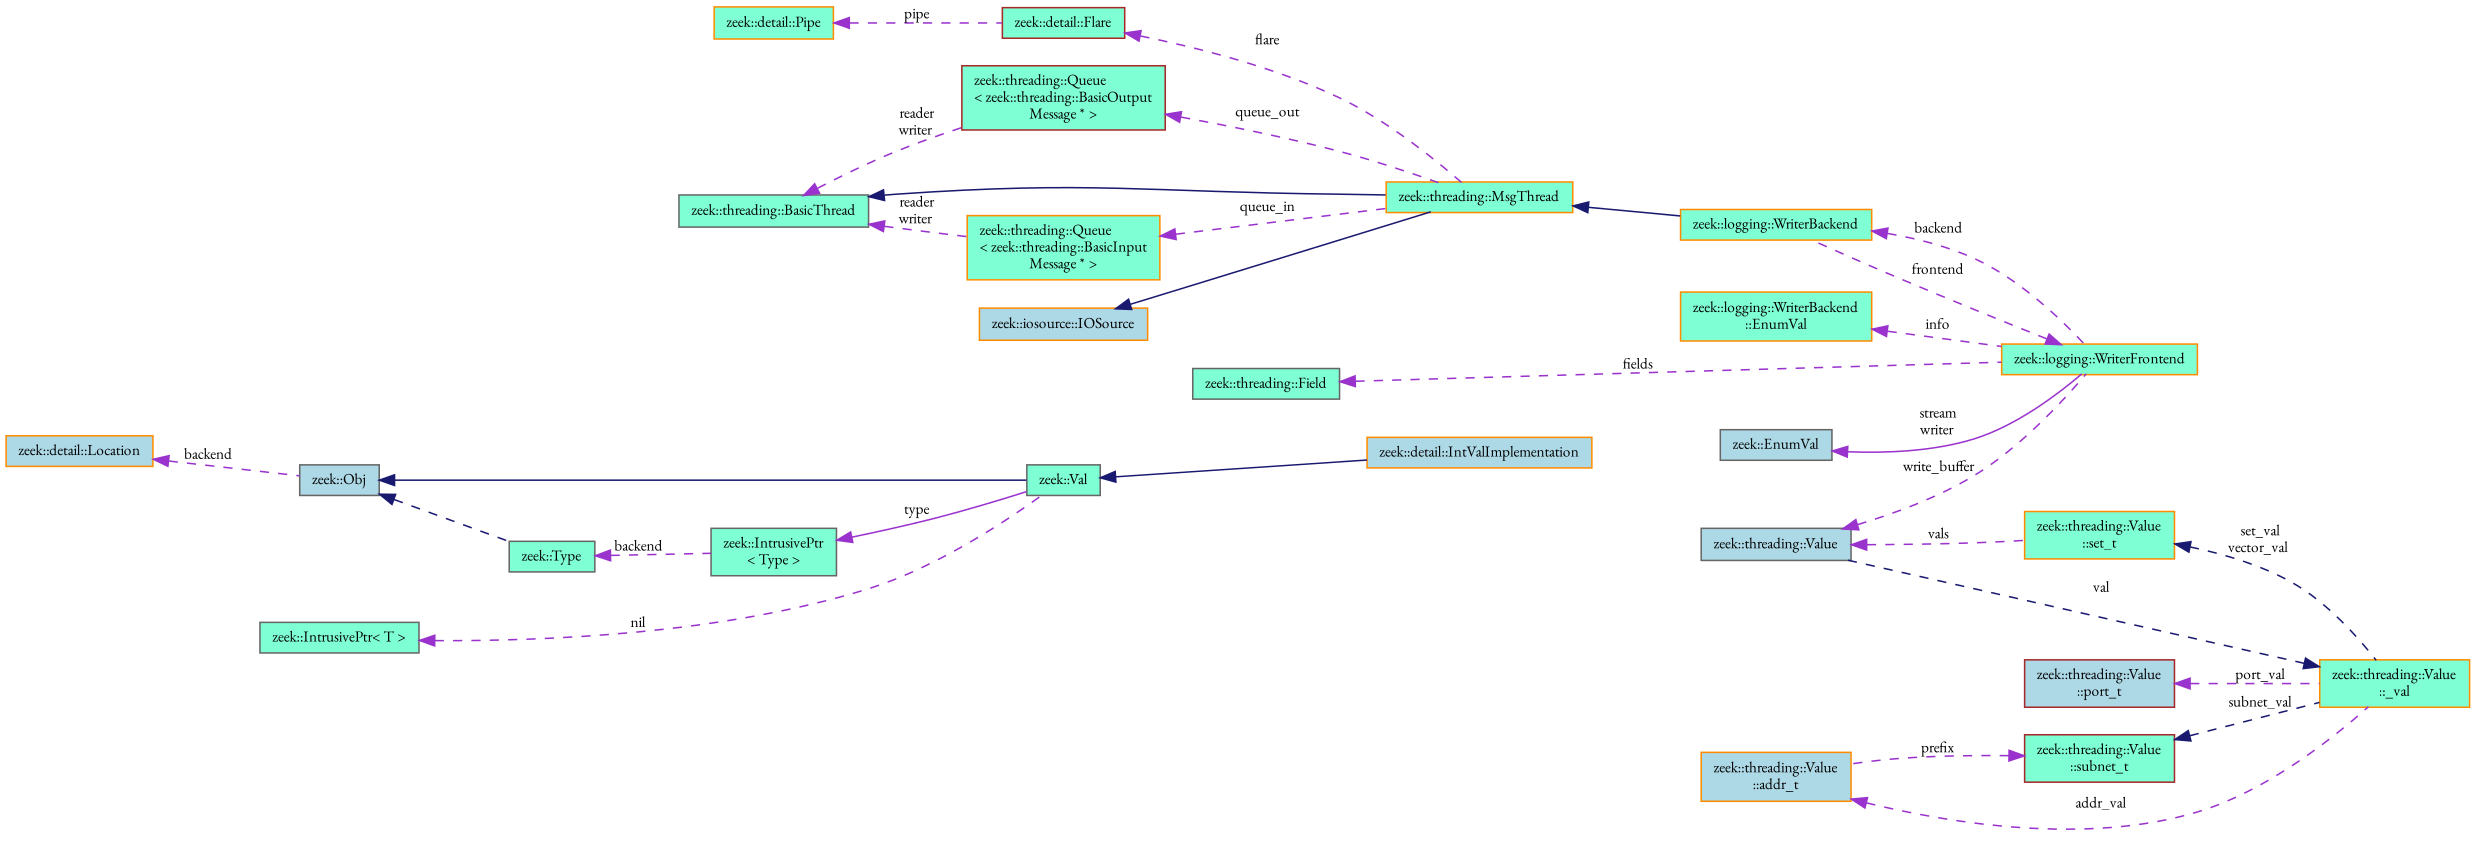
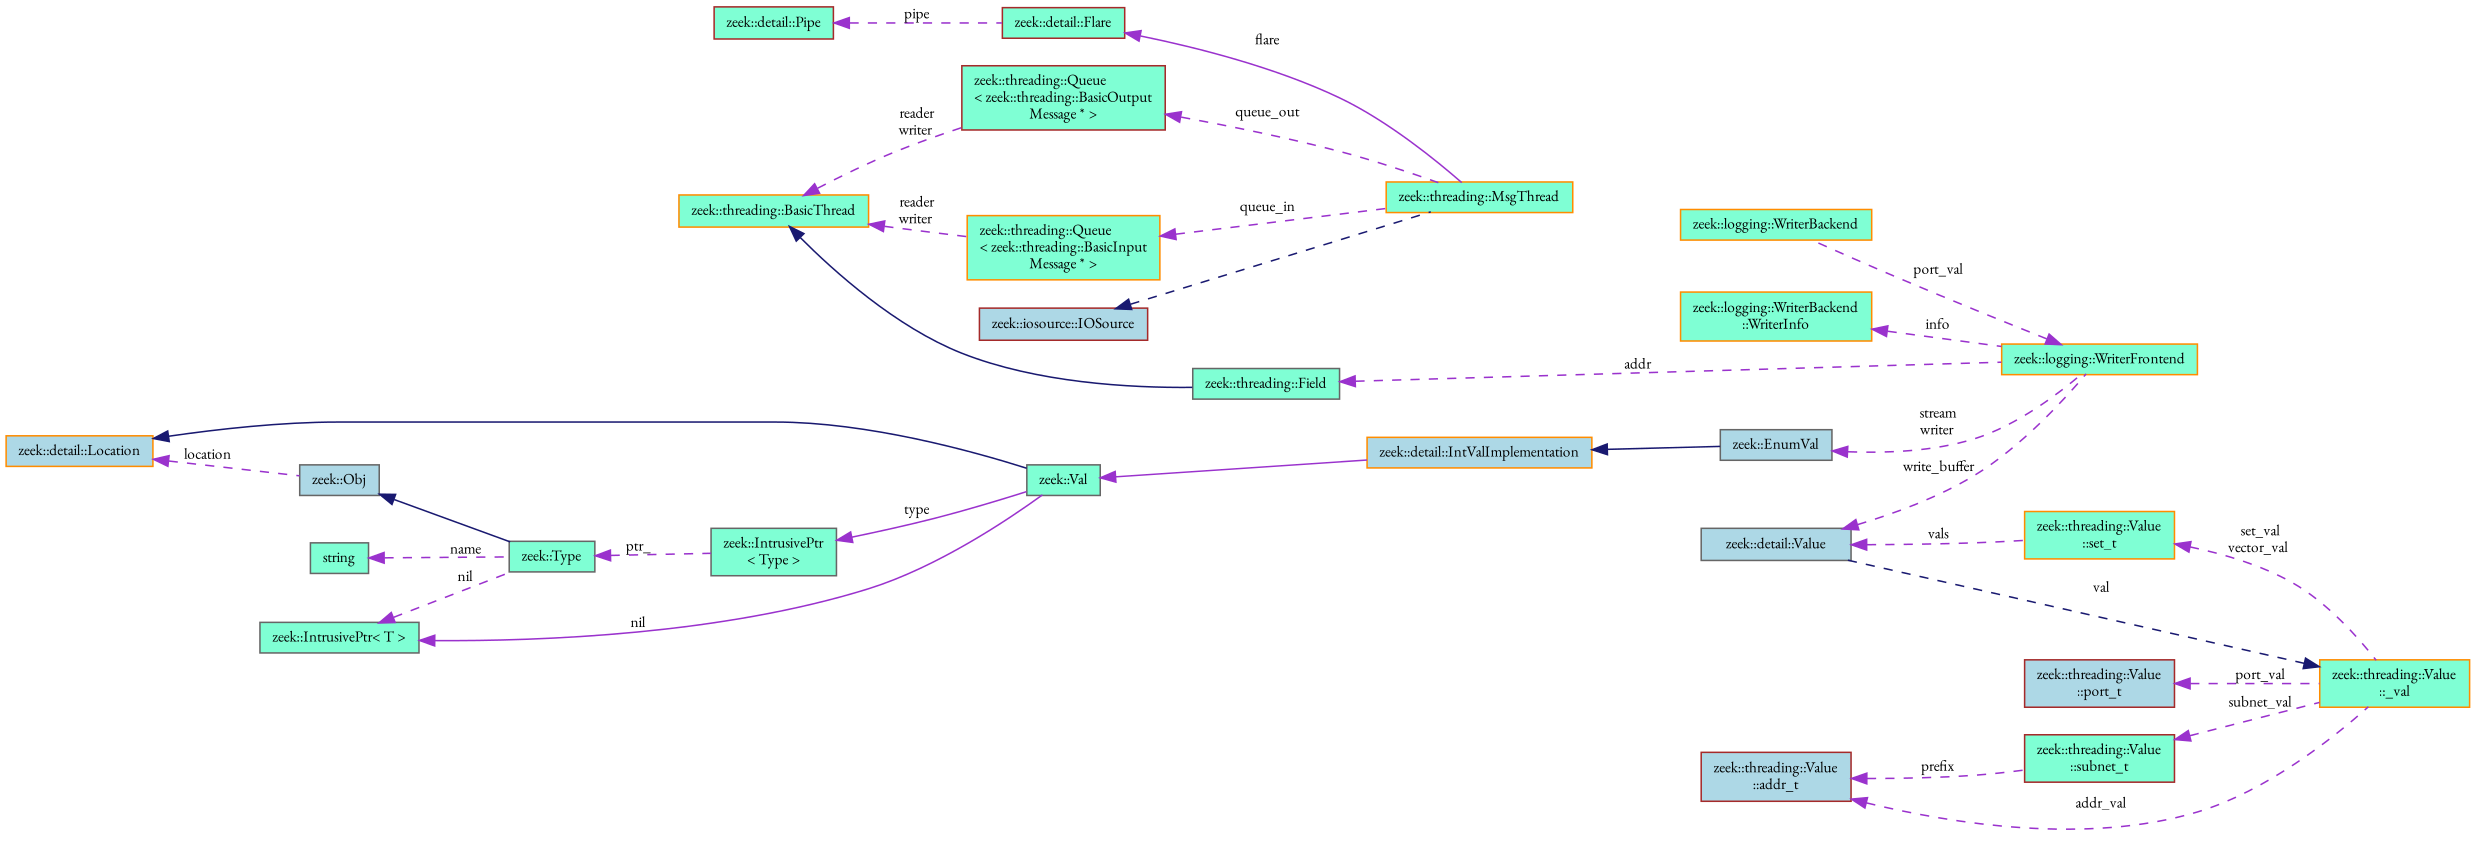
node "zeek::detail::Pipe": color darkorange -> brown
edge "zeek::threading::MsgThread" -> "zeek::detail::Flare": style dashed -> solid
edge "zeek::threading::MsgThread" -> "zeek::threading::BasicThread": now "zeek::threading::Field" -> "zeek::threading::BasicThread"
node "zeek::threading::BasicThread": color gray40 -> darkorange
edge "zeek::logging::WriterBackend" -> "zeek::threading::MsgThread": removed
edge "zeek::threading::MsgThread" -> "zeek::iosource::IOSource": style solid -> dashed
edge "zeek::logging::WriterBackend" -> "zeek::logging::WriterFrontend": label " frontend" -> " port_val"
edge "zeek::logging::WriterFrontend" -> "zeek::logging::WriterBackend": removed, label "backend"
node "zeek::logging::WriterBackend ::EnumVal": label "zeek::logging::WriterBackend ::EnumVal" -> "zeek::logging::WriterBackend ::WriterInfo"
node "zeek::iosource::IOSource": color darkorange -> brown
edge "zeek::logging::WriterFrontend" -> "zeek::threading::Field": label " fields" -> " addr"
edge "zeek::logging::WriterFrontend" -> "zeek::EnumVal": style solid -> dashed
edge "zeek::EnumVal" -> "zeek::detail::IntValImplementation": added
edge "zeek::Obj" -> "zeek::detail::Location": label " backend" -> " location"
edge "zeek::detail::IntValImplementation" -> "zeek::Val": color midnightblue -> darkorchid3
edge "zeek::Val" -> "zeek::Obj": now "zeek::Val" -> "zeek::detail::Location"
edge "zeek::Type" -> "zeek::Obj": style dashed -> solid
node "zeek::threading::Value": label "zeek::threading::Value" -> "zeek::detail::Value"
edge "zeek::IntrusivePtr < Type >" -> "zeek::Type": label " backend" -> " ptr_"
node "string": added
edge "zeek::threading::Value ::_val" -> "zeek::threading::Value ::set_t": color midnightblue -> darkorchid3
edge "zeek::Type" -> "zeek::IntrusivePtr< T >": added, label "nil"
edge "zeek::Val" -> "zeek::IntrusivePtr< T >": style dashed -> solid
edge "zeek::threading::Value ::_val" -> "zeek::threading::Value ::subnet_t": color midnightblue -> darkorchid3
edge "zeek::threading::Value ::addr_t" -> "zeek::threading::Value ::subnet_t": reversed
node "zeek::threading::Value ::addr_t": color darkorange -> brown
